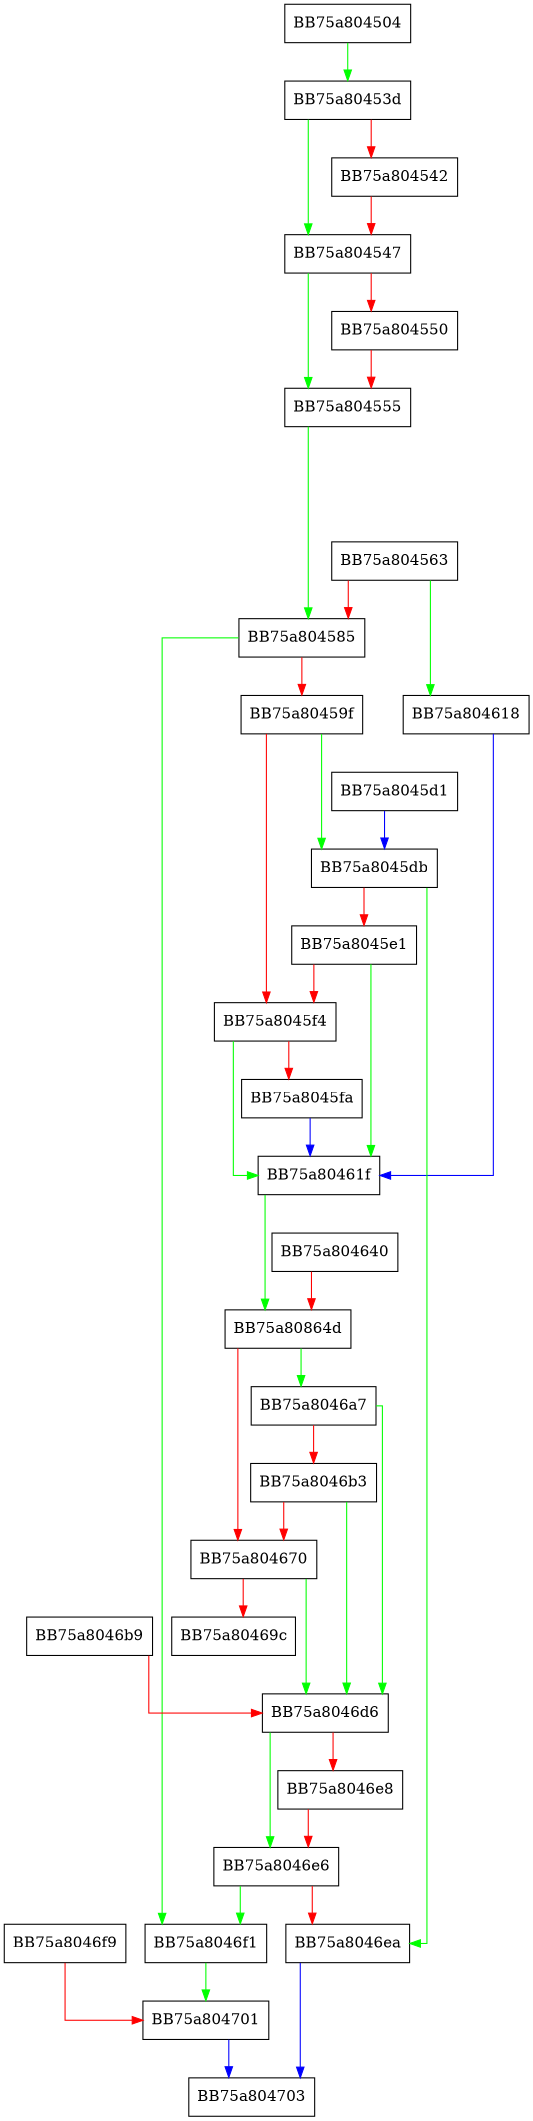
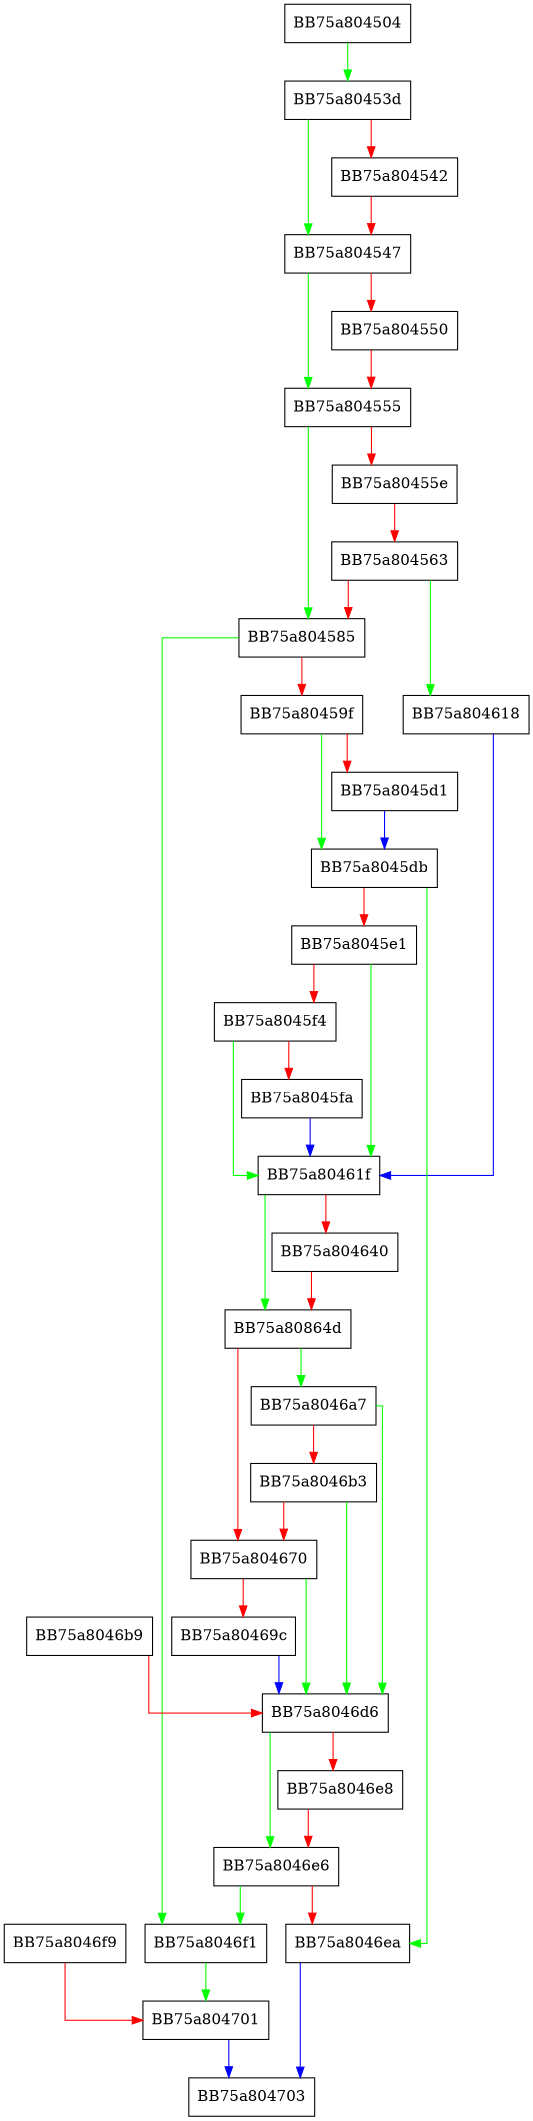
node "BB75a80455e": added
edge "BB75a80459f" -> "BB75a8045f4": now "BB75a80459f" -> "BB75a8045d1"
edge "BB75a80461f" -> "BB75a804640": added
edge "BB75a80469c" -> "BB75a8046d6": added
